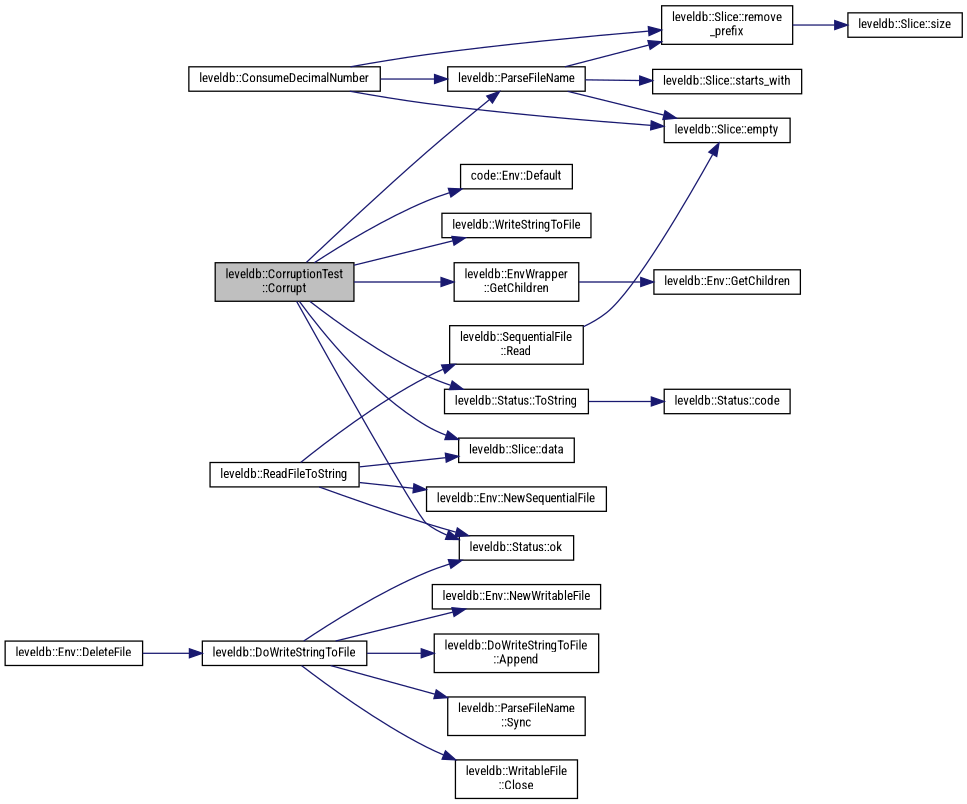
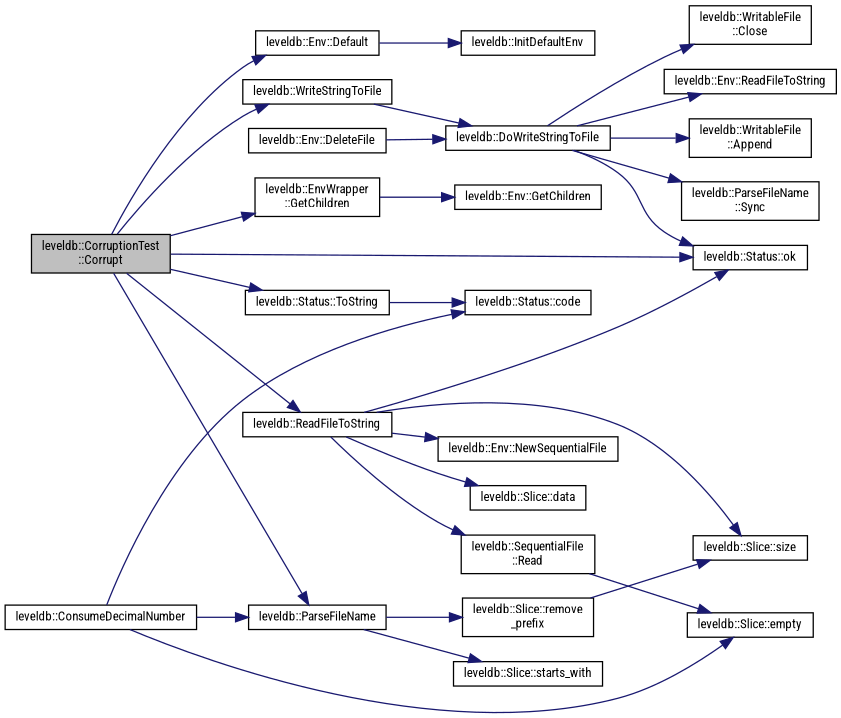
node "leveldb::InitDefaultEnv": added
edge "leveldb::ConsumeDecimalNumber" -> "leveldb::Slice::remove _prefix": now "leveldb::ConsumeDecimalNumber" -> "leveldb::Status::code"
edge "leveldb::ParseFileName" -> "leveldb::Slice::empty": removed
edge "leveldb::WriteStringToFile" -> "leveldb::DoWriteStringToFile": added
node "code::Env::Default": label "code::Env::Default" -> "leveldb::Env::Default"
edge "leveldb::CorruptionTest ::Corrupt" -> "leveldb::Slice::data": now "leveldb::CorruptionTest ::Corrupt" -> "leveldb::ReadFileToString"
edge "leveldb::ReadFileToString" -> "leveldb::Slice::size": added
node "leveldb::Env::NewWritableFile": label "leveldb::Env::NewWritableFile" -> "leveldb::Env::ReadFileToString"
node "leveldb::DoWriteStringToFile ::Append": label "leveldb::DoWriteStringToFile ::Append" -> "leveldb::WritableFile ::Append"
